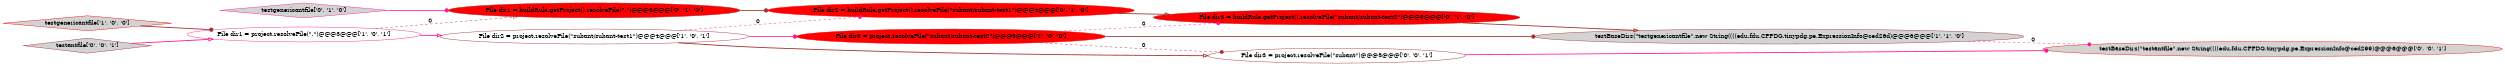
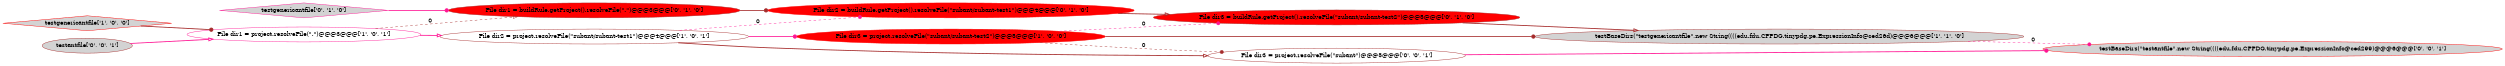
node "testantfile['0', '0', '1']": shape diamond -> ellipse
